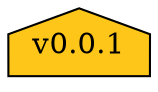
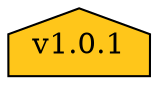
node "v0.0.1": label "v0.0.1" -> "v1.0.1"
